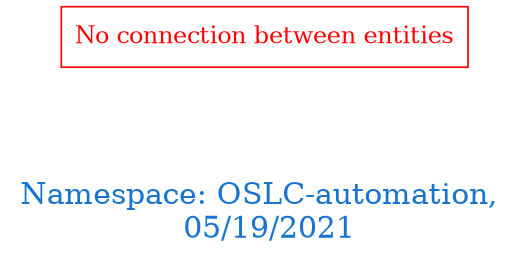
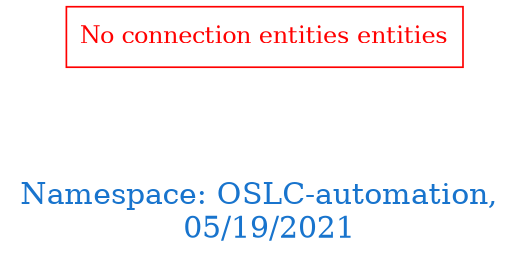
node "No connection between entities": label "No connection between entities" -> "No connection entities entities"
